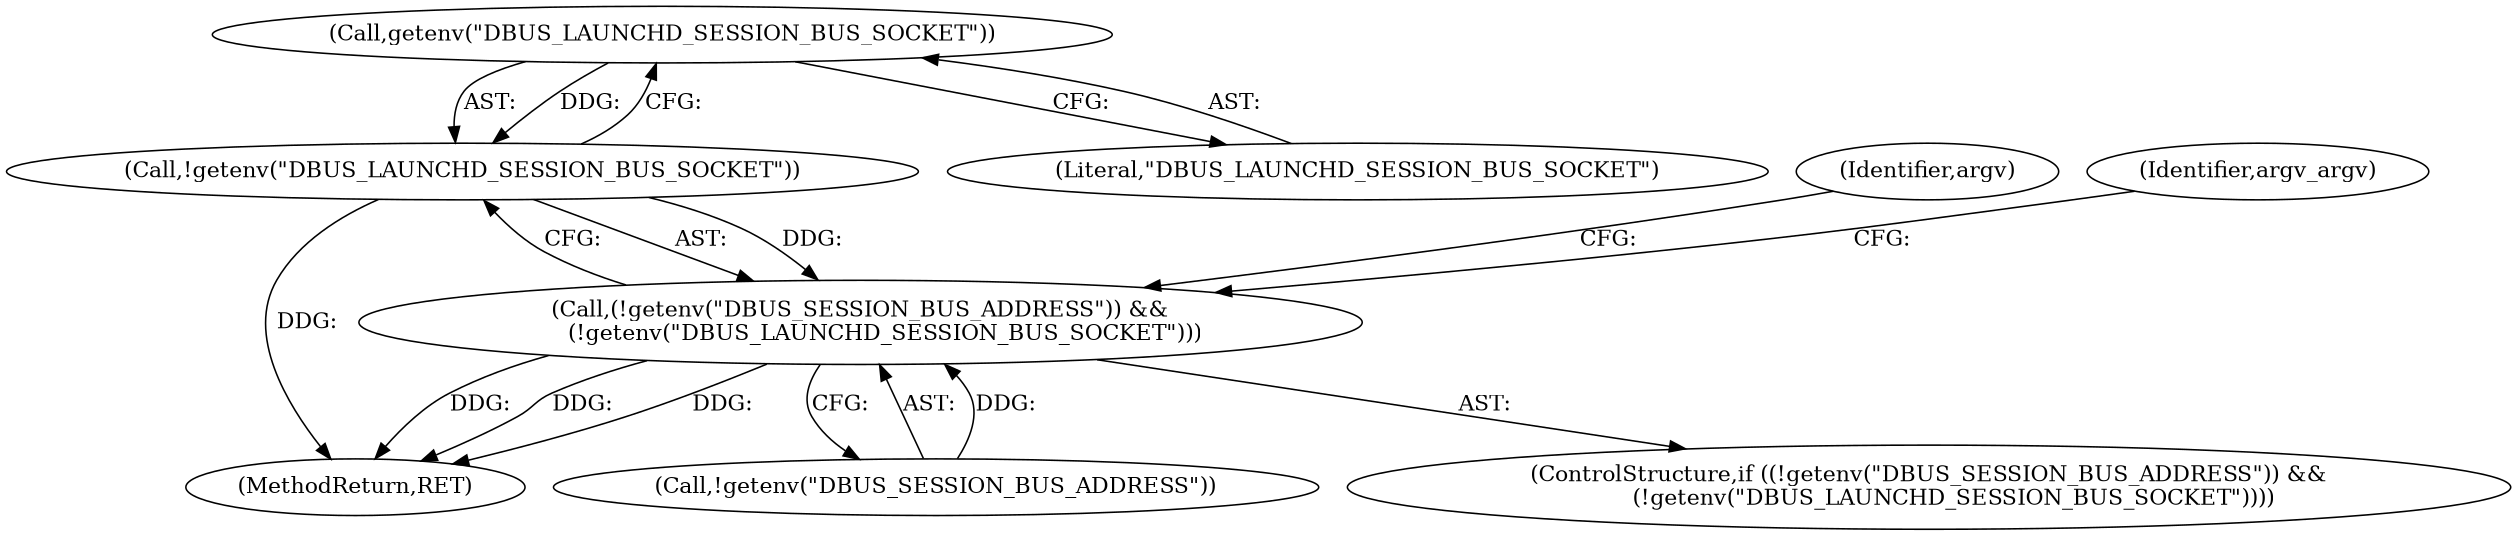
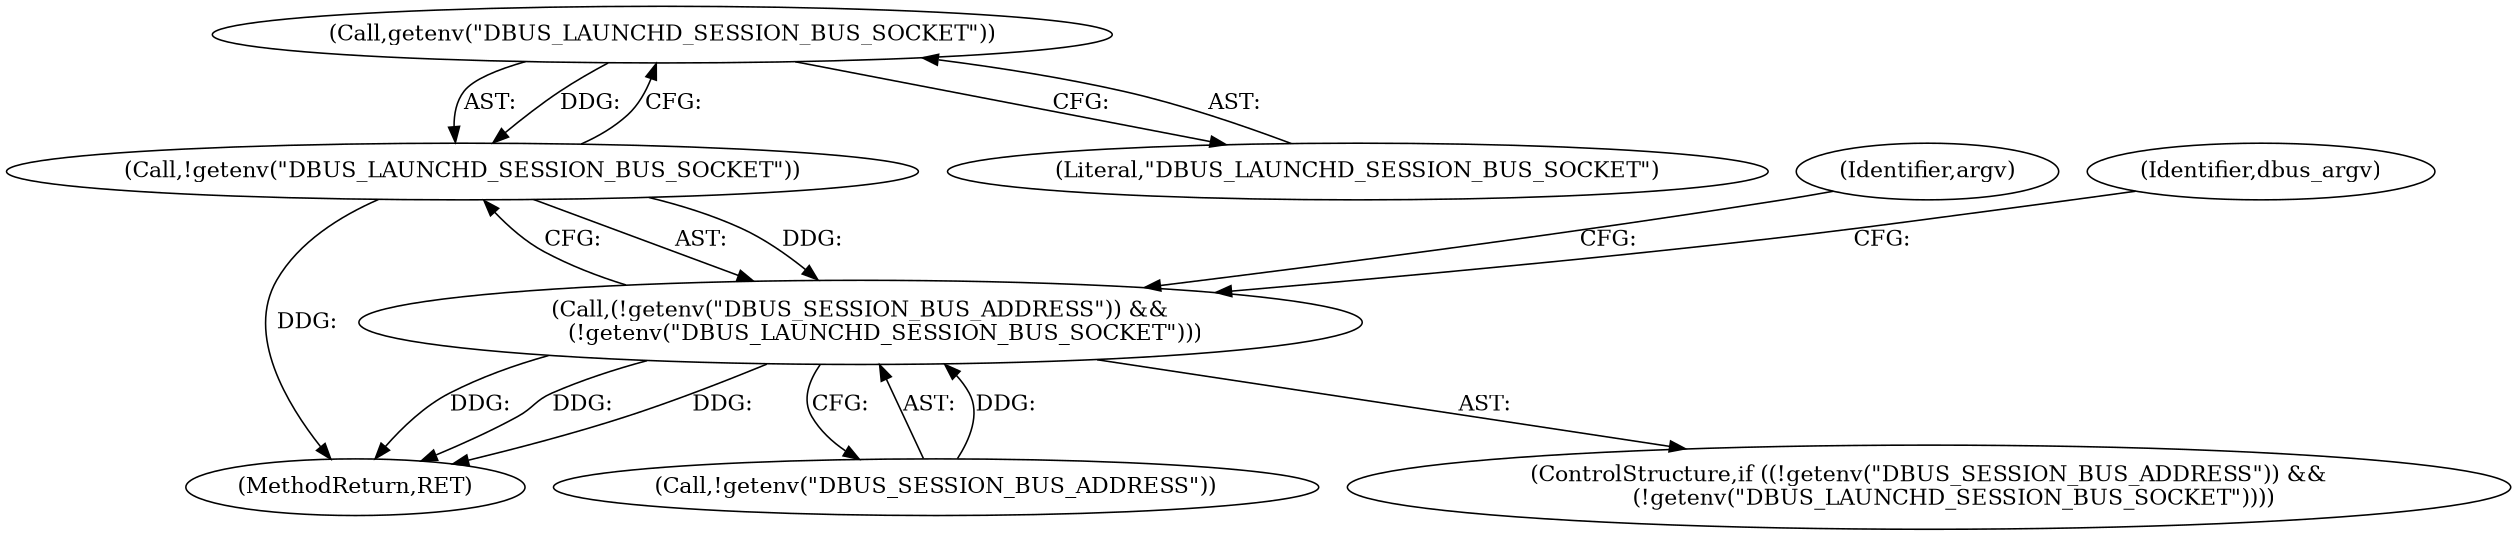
node "(Identifier,argv_argv)": label "(Identifier,argv_argv)" -> "(Identifier,dbus_argv)"
